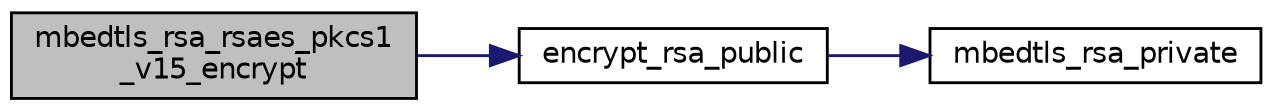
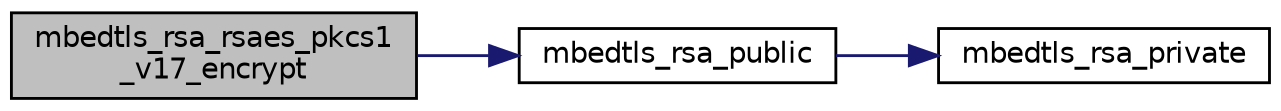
node "mbedtls_rsa_rsaes_pkcs1 _v15_encrypt": label "mbedtls_rsa_rsaes_pkcs1 _v15_encrypt" -> "mbedtls_rsa_rsaes_pkcs1 _v17_encrypt"
node "encrypt_rsa_public": label "encrypt_rsa_public" -> "mbedtls_rsa_public"
